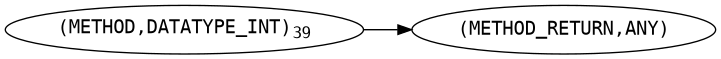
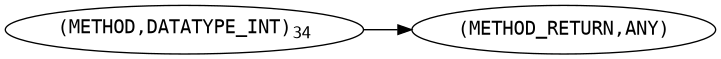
node "(METHOD,DATATYPE_INT)": text "39" -> "34"
